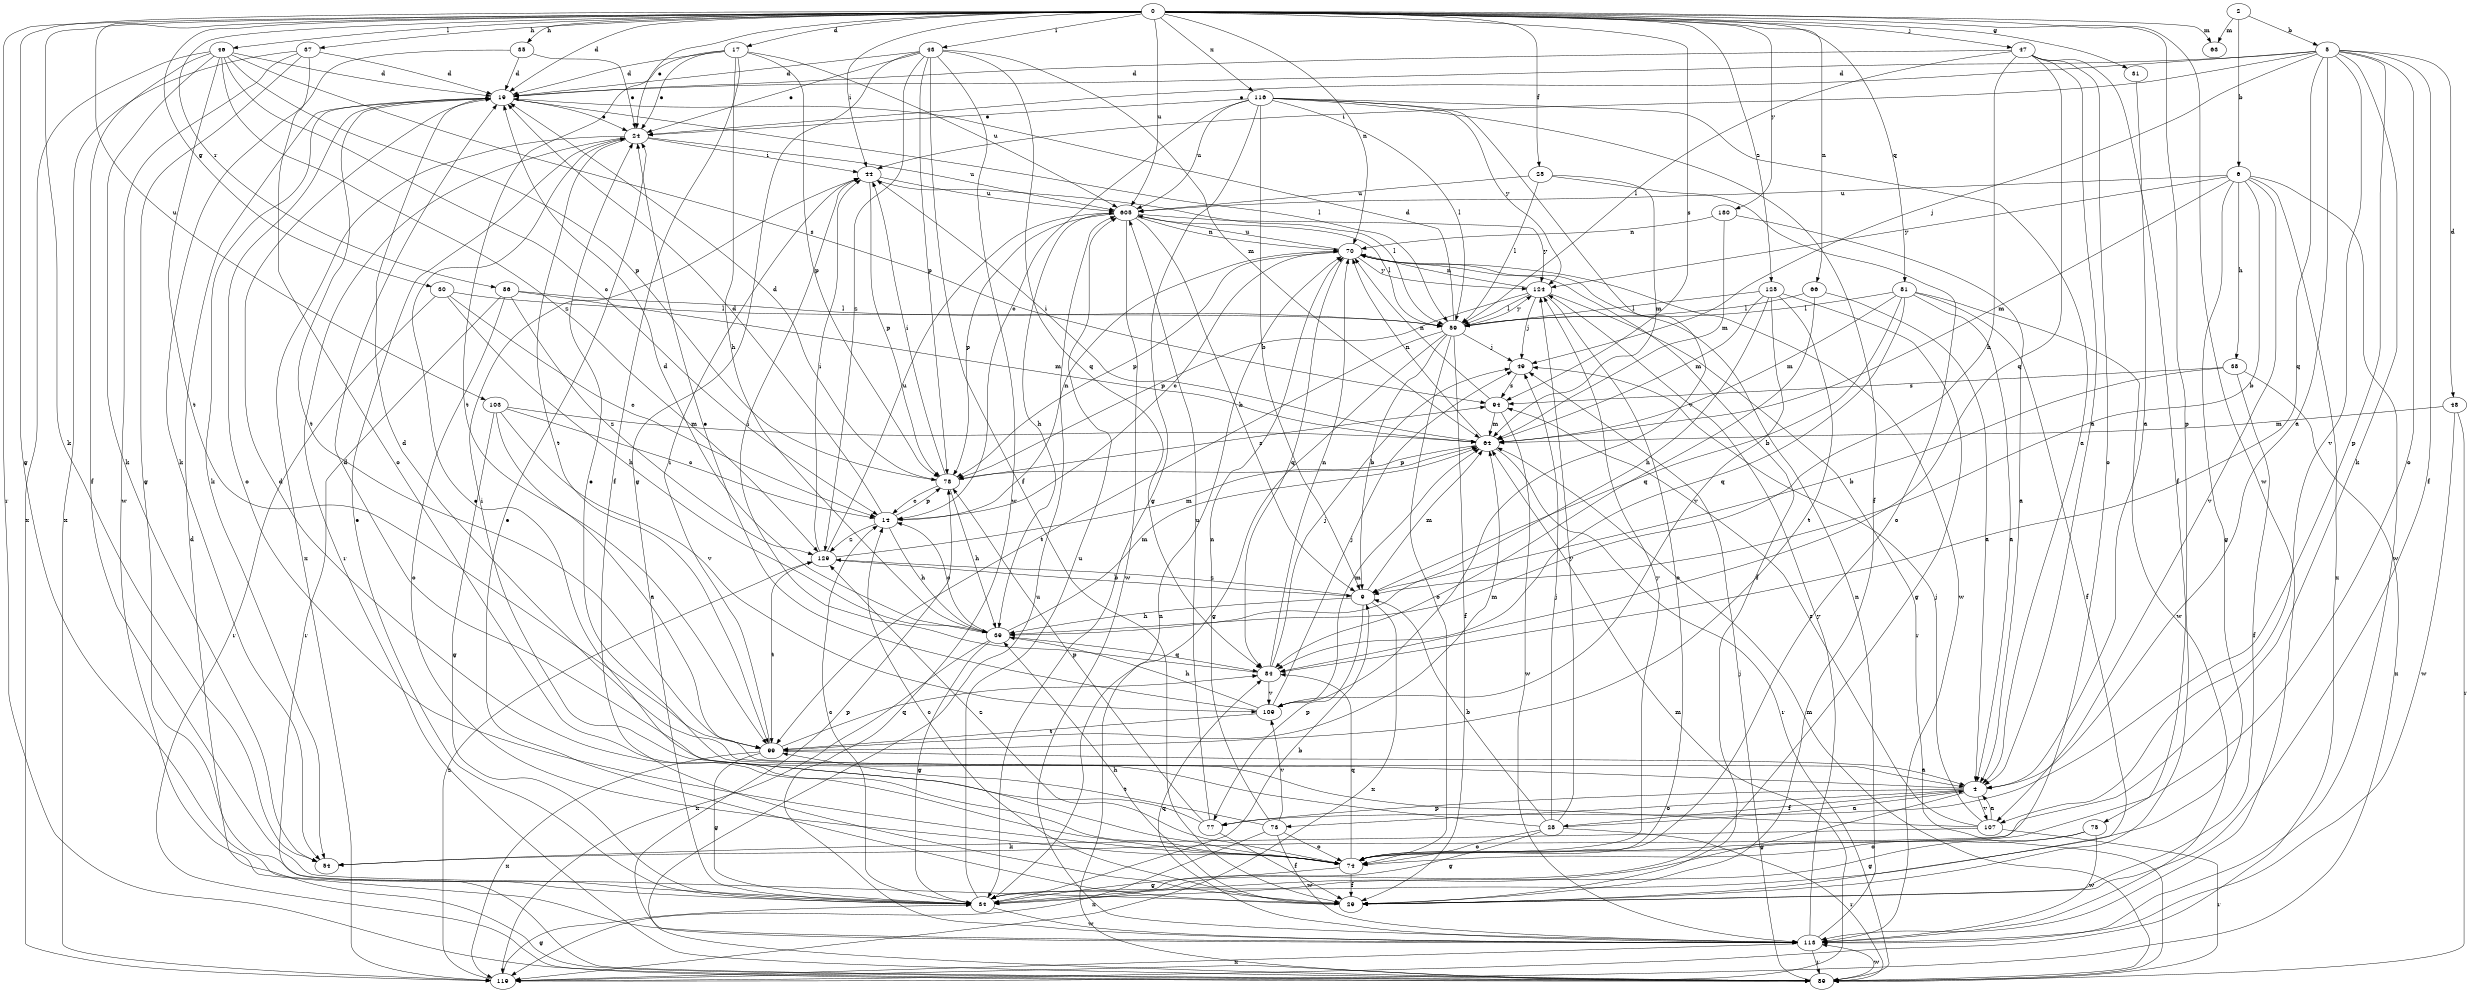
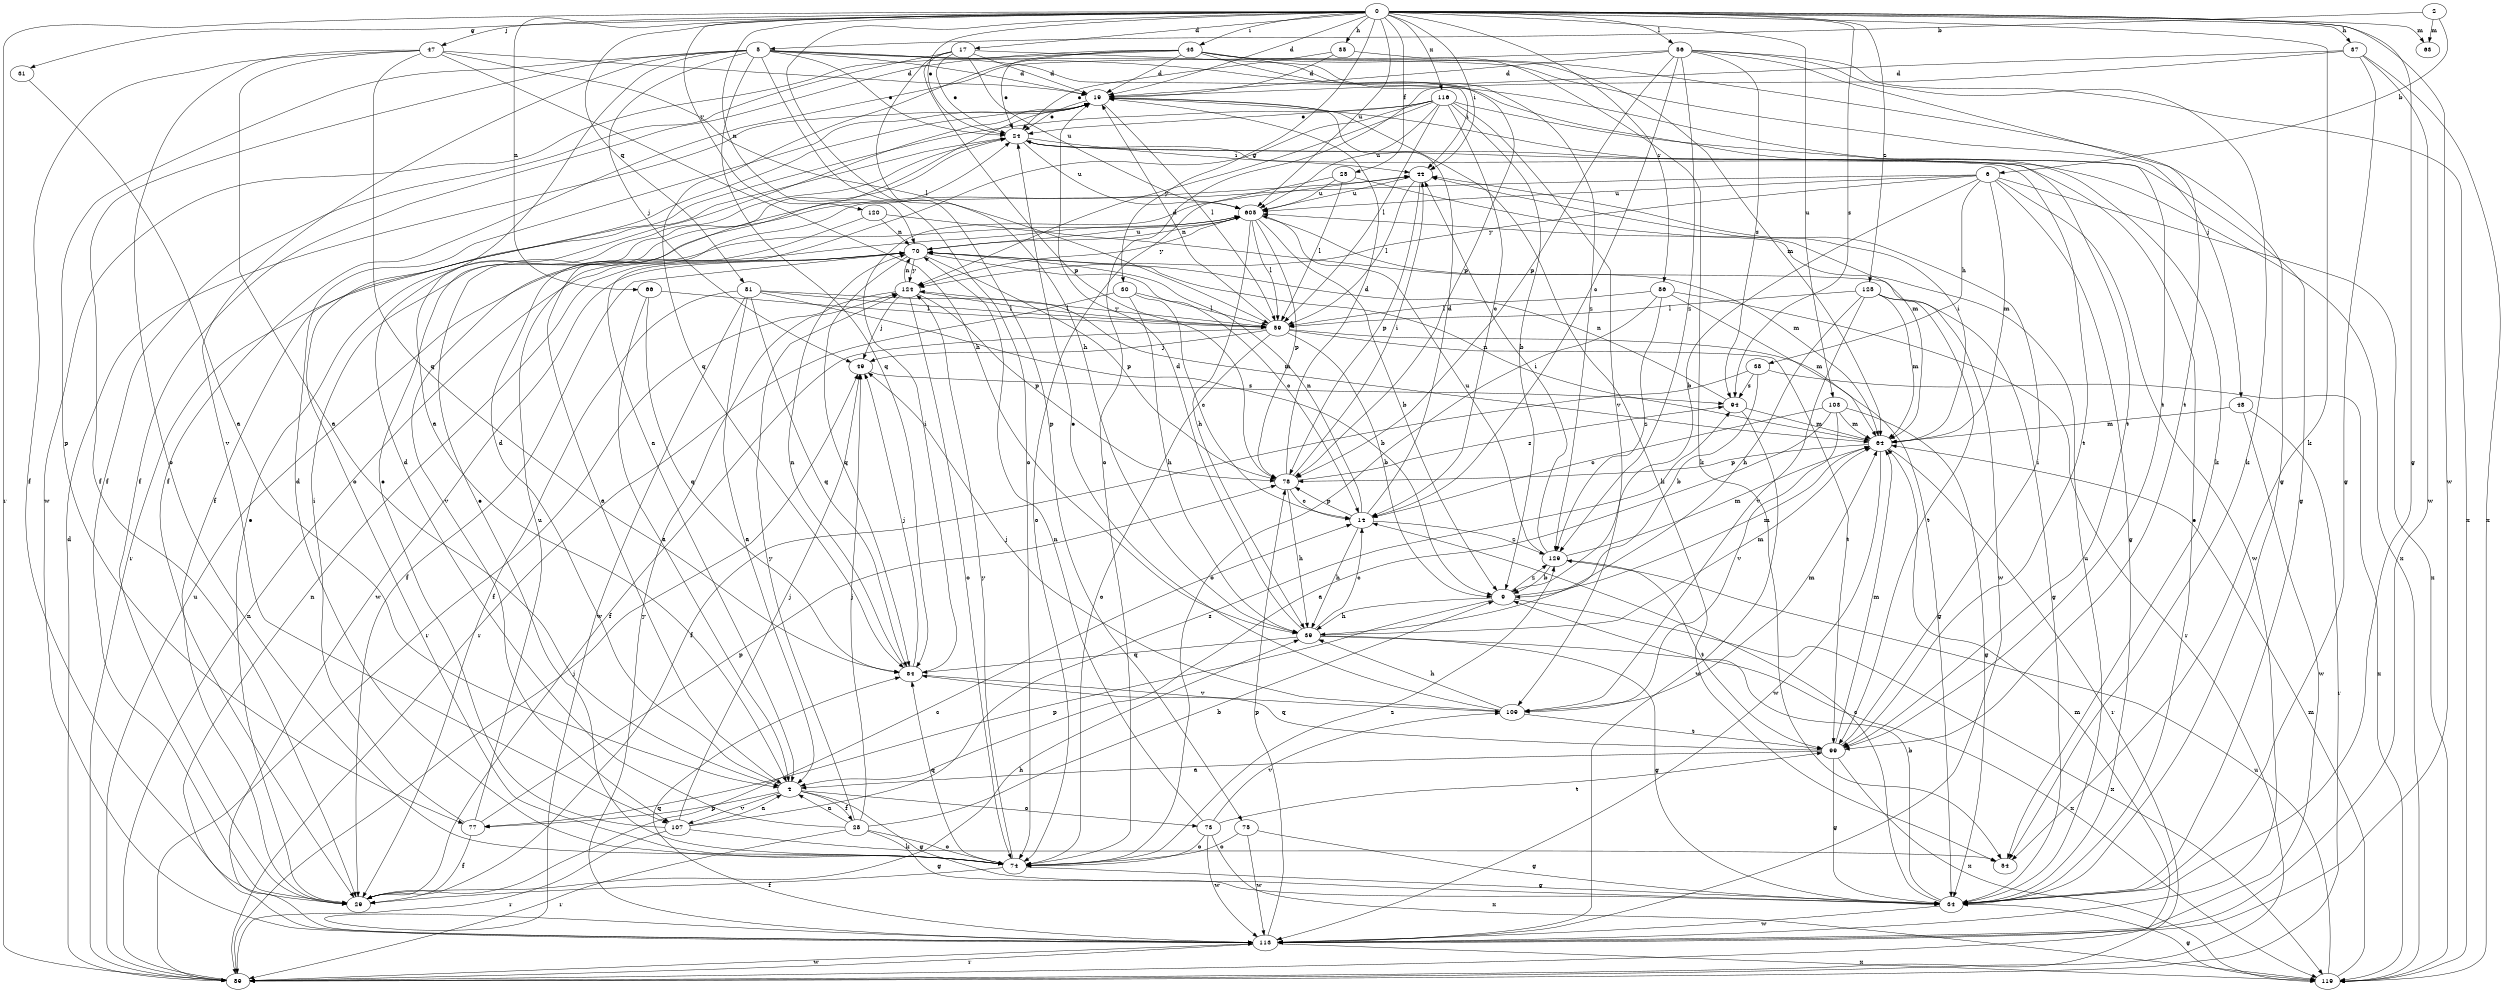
node "46": label "46" -> "56"
node "180": label "180" -> "120"
edge "5" -> "48": label "d" -> "j"
edge "64" -> "113": added, label "w"
edge "119" -> "129": label "z" -> "u"
